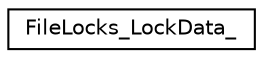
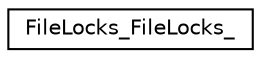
node "FileLocks_LockData_": label "FileLocks_LockData_" -> "FileLocks_FileLocks_"
